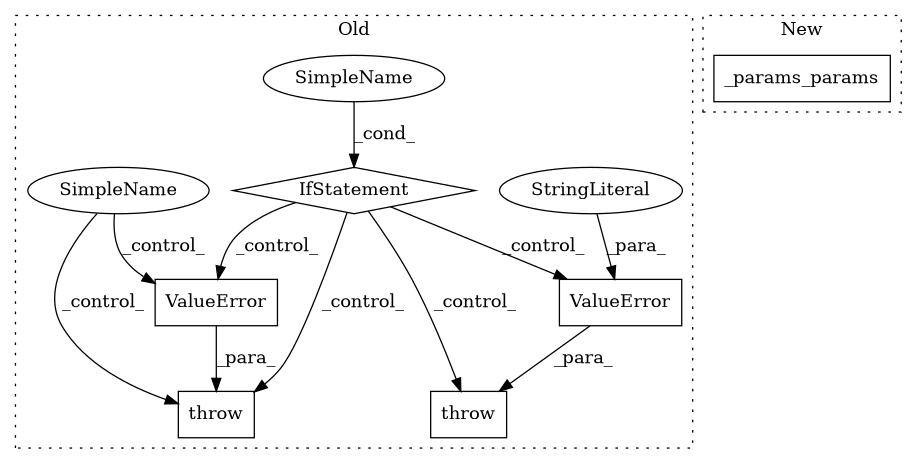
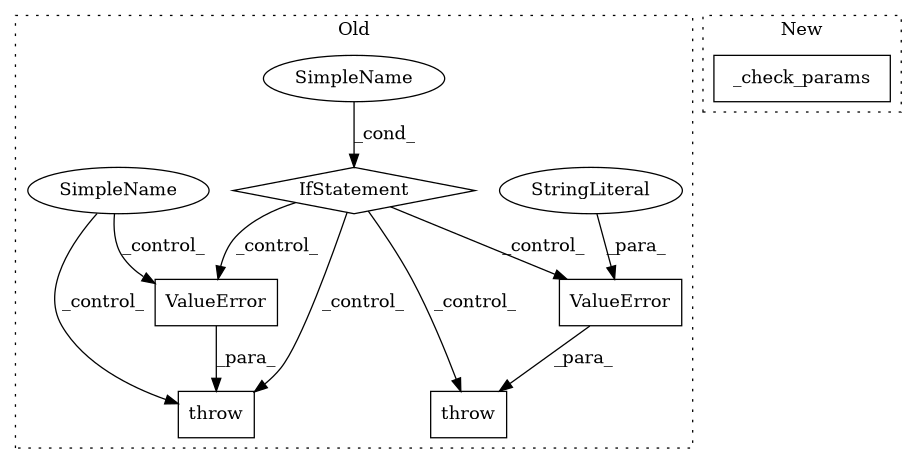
node "_params_params": label "_params_params" -> "_check_params"
